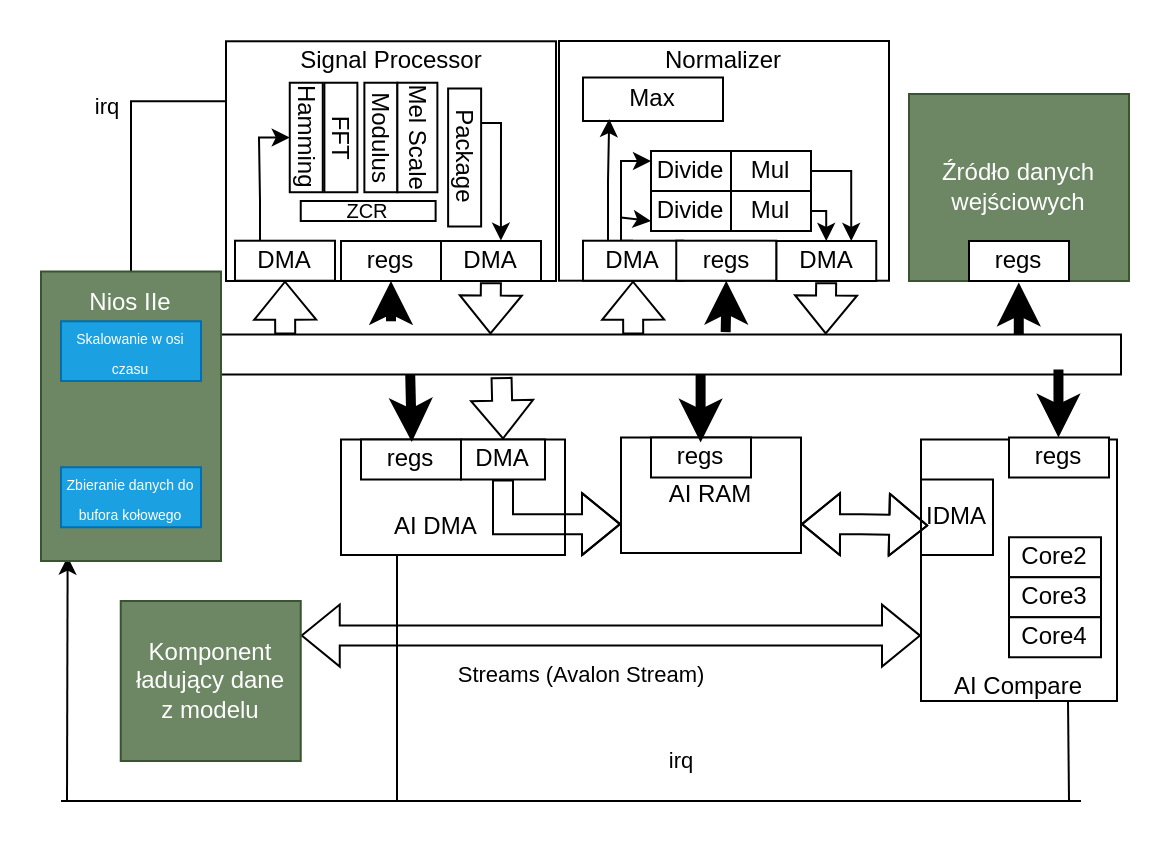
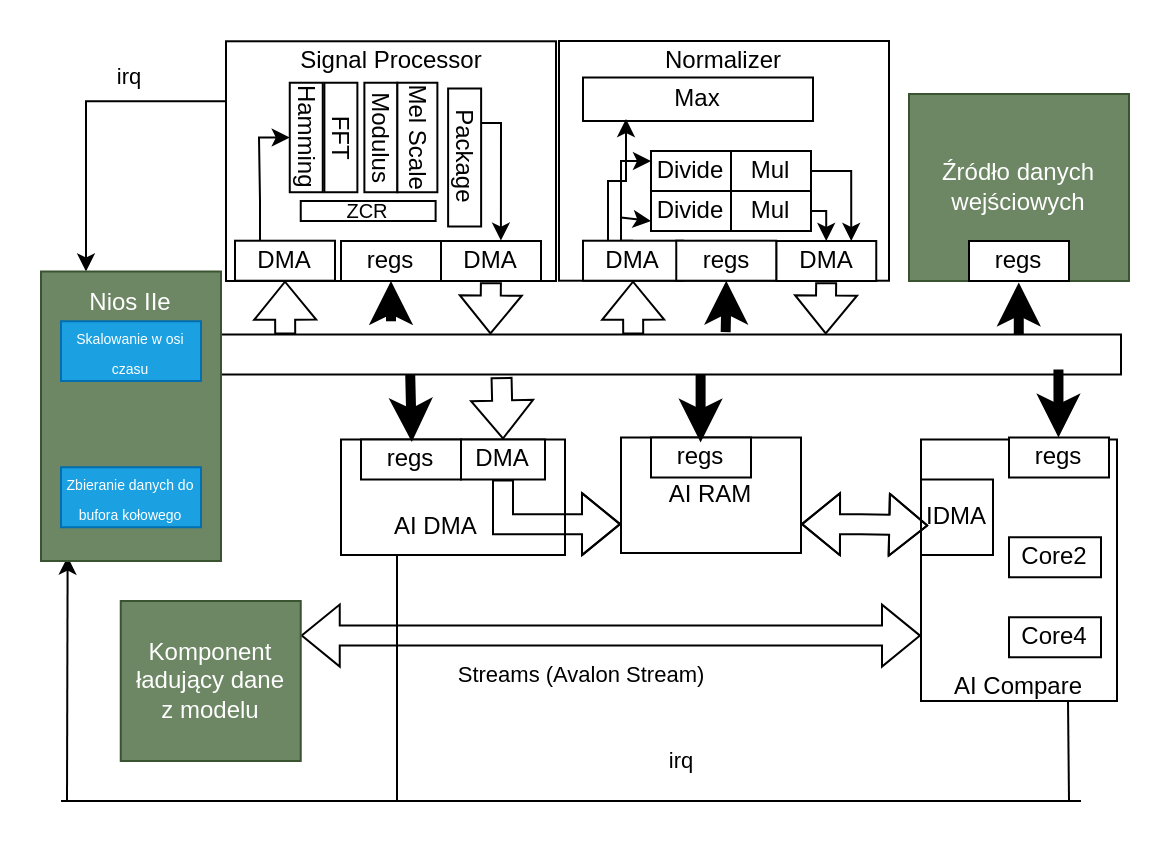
node "Max": size 140x44 -> 230x44
edge "Signal Processor" -> "Skalowanie w osi czasu": now "Signal Processor" -> "Nios IIe"
node "Core3": removed
